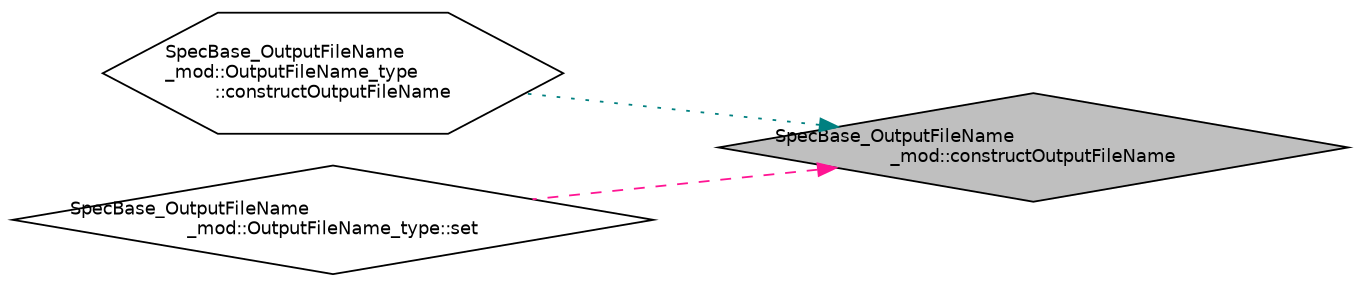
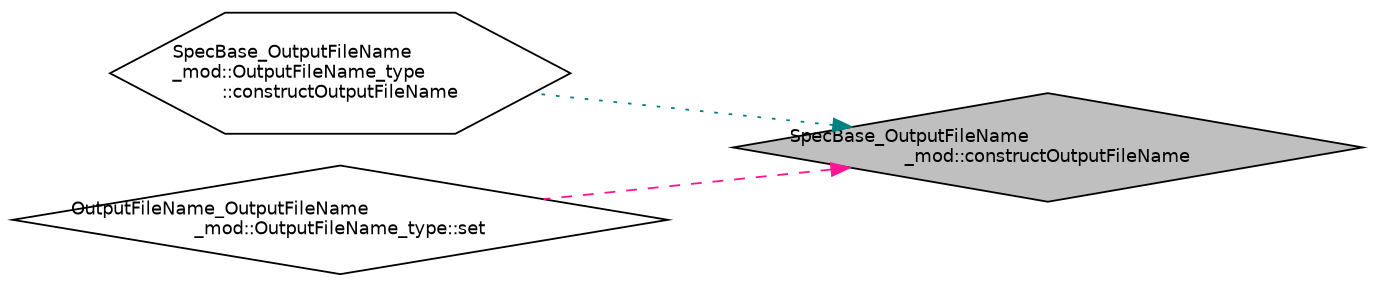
node "SpecBase_OutputFileName _mod::OutputFileName_type::set": label "SpecBase_OutputFileName _mod::OutputFileName_type::set" -> "OutputFileName_OutputFileName _mod::OutputFileName_type::set"
